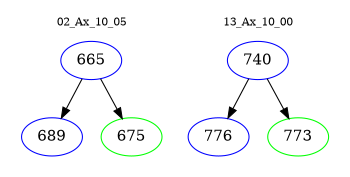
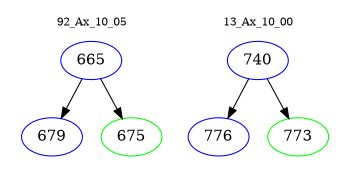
cluster "02_Ax_10_05": label "02_Ax_10_05" -> "92_Ax_10_05"
node "689": label "689" -> "679"
